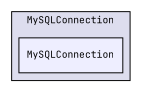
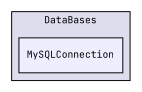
cluster "MySQLConnection": label "MySQLConnection" -> "DataBases"
